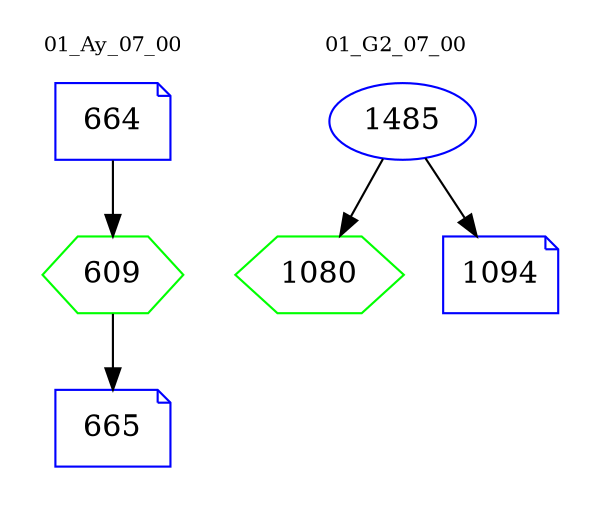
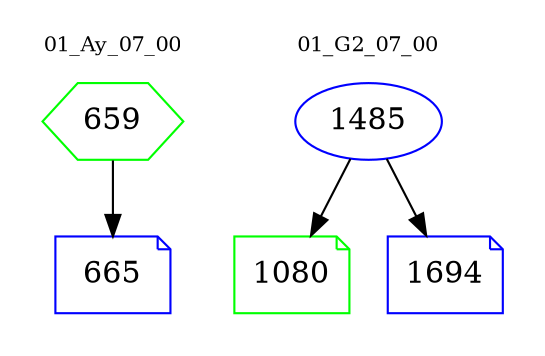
node "664": removed
node "609": label "609" -> "659"
node "1080": shape hexagon -> note
node "1094": label "1094" -> "1694"
